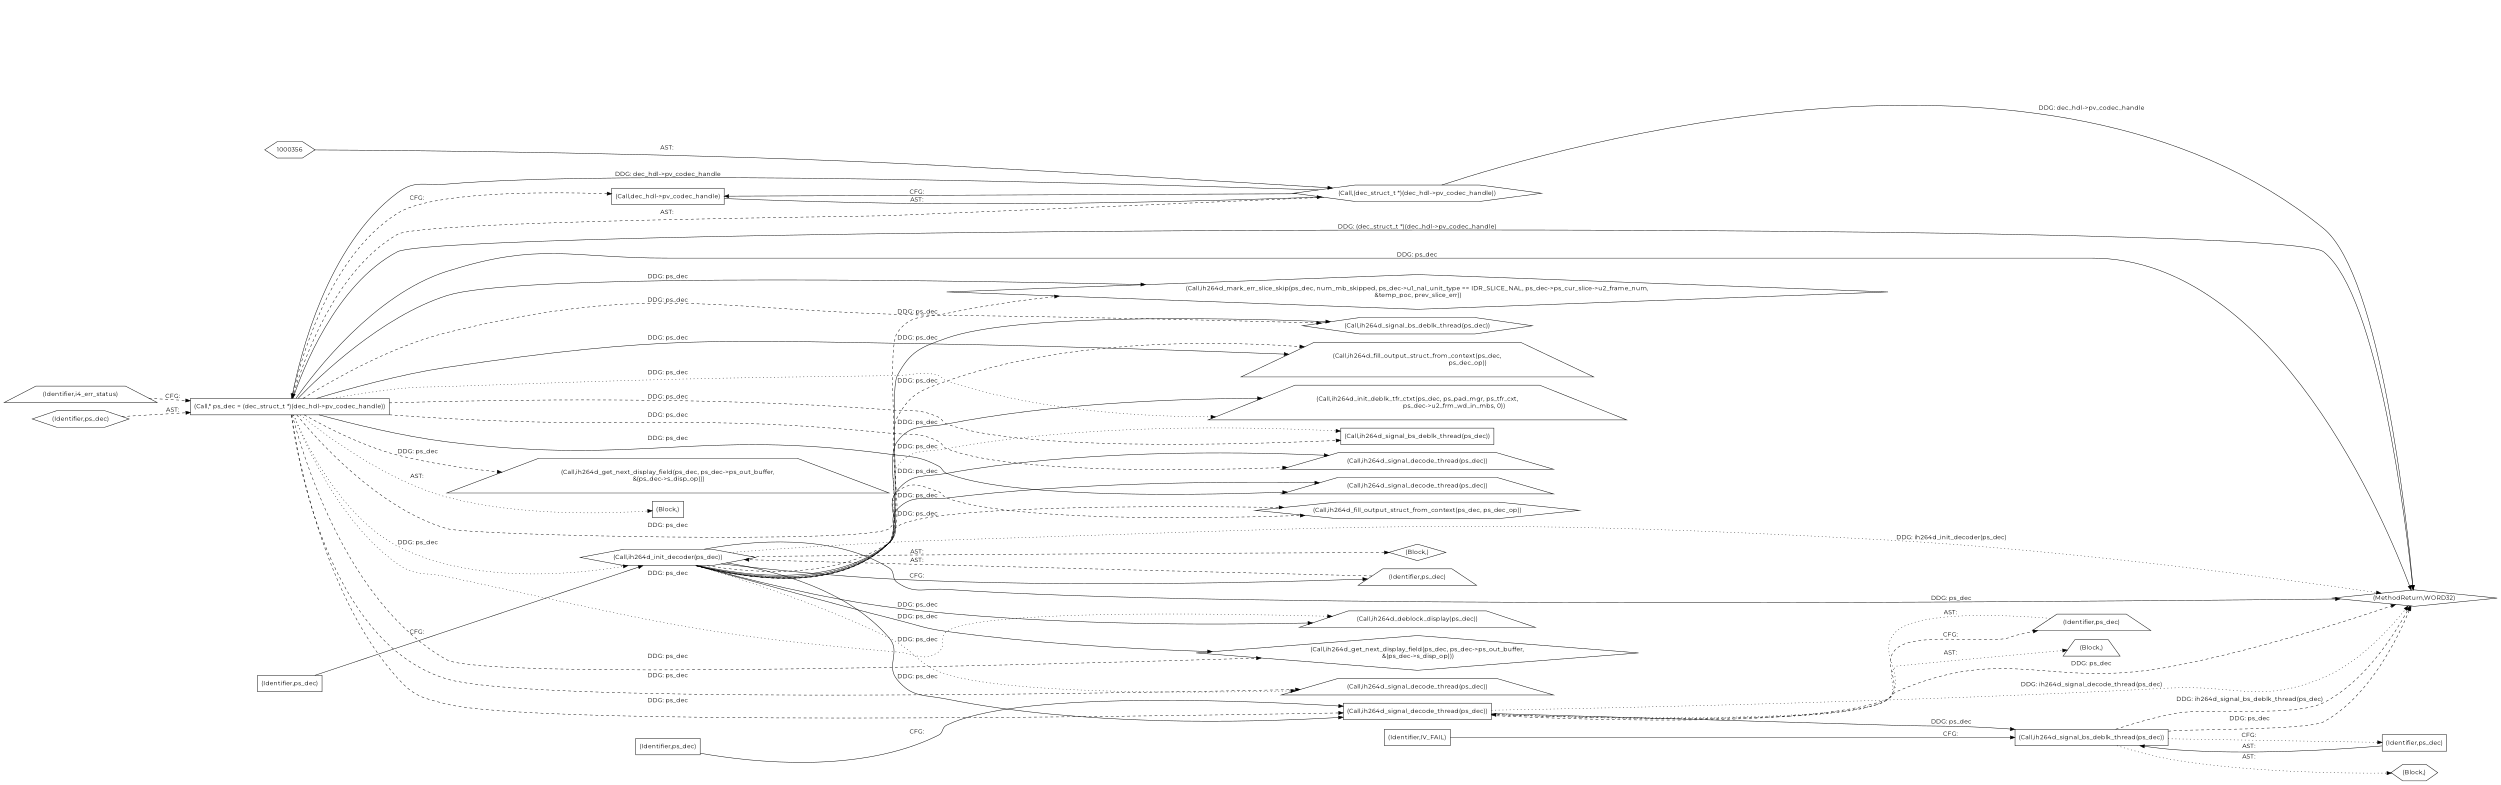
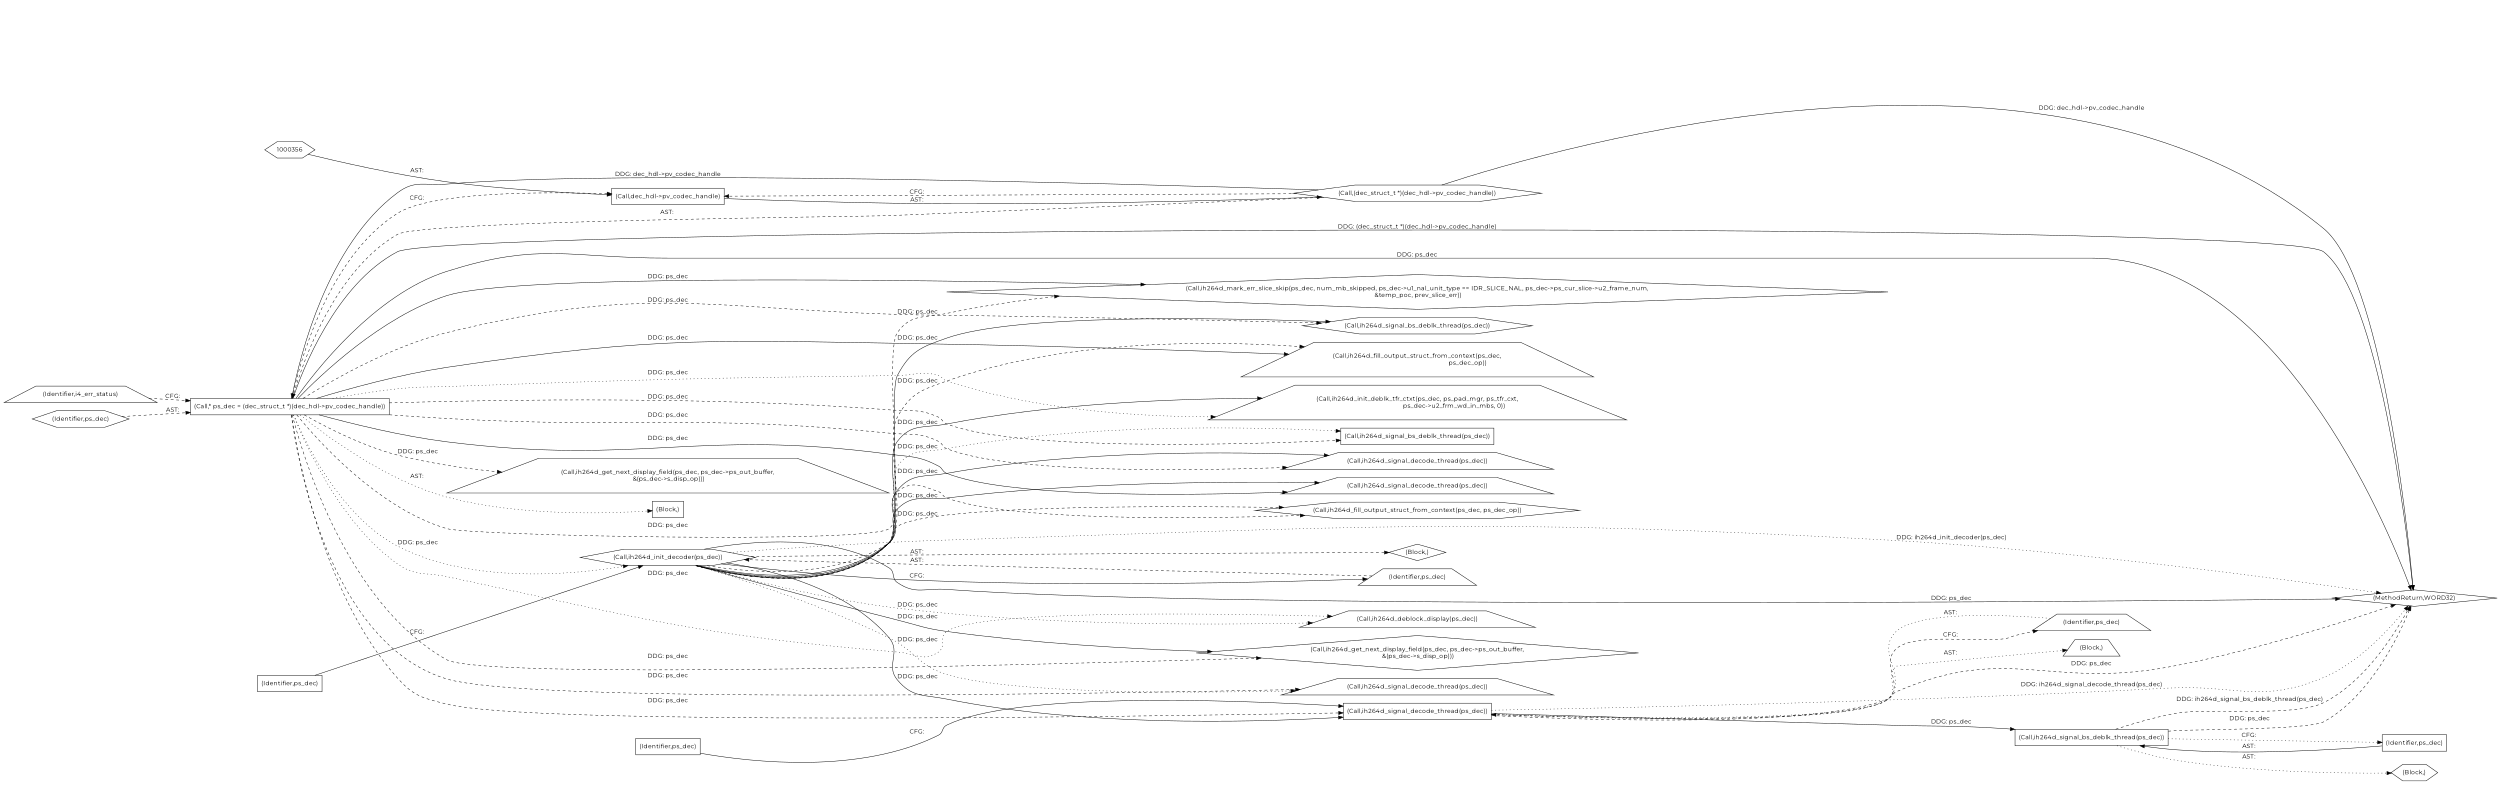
edge "1000356" -> "(Call,(dec_struct_t *)(dec_hdl->pv_codec_handle))": now "1000356" -> "(Call,dec_hdl->pv_codec_handle)"
edge "(Call,(dec_struct_t *)(dec_hdl->pv_codec_handle))" -> "(Call,dec_hdl->pv_codec_handle)": style solid -> dashed
edge "(Call,ih264d_init_decoder(ps_dec))" -> "(Call,ih264d_deblock_display(ps_dec))": style solid -> dotted
node "(Identifier,IV_FAIL)": removed
